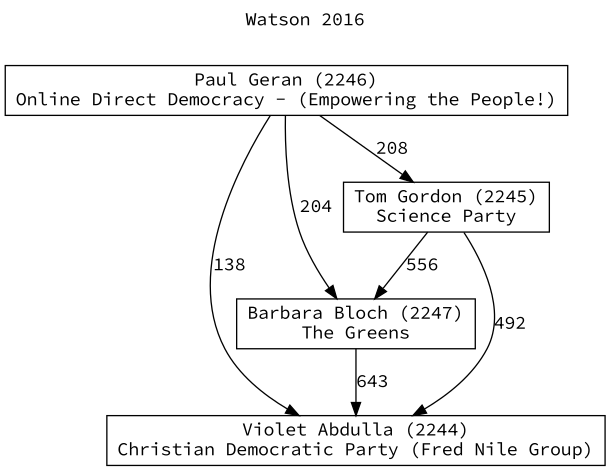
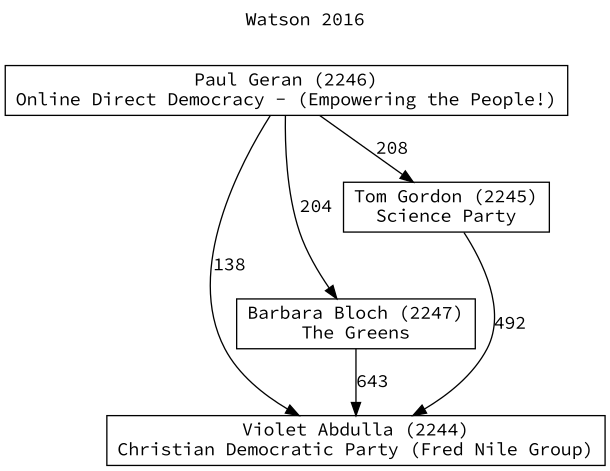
edge "Tom Gordon (2245) Science Party" -> "Barbara Bloch (2247) The Greens": removed, label "556"
